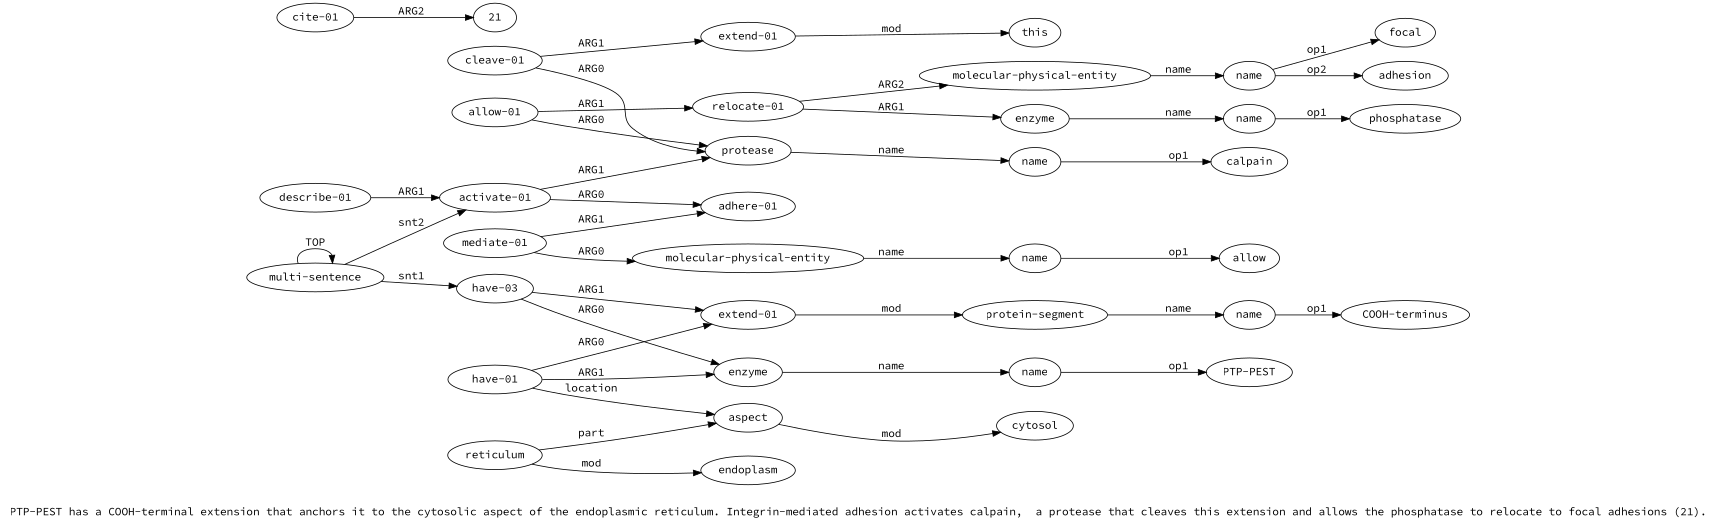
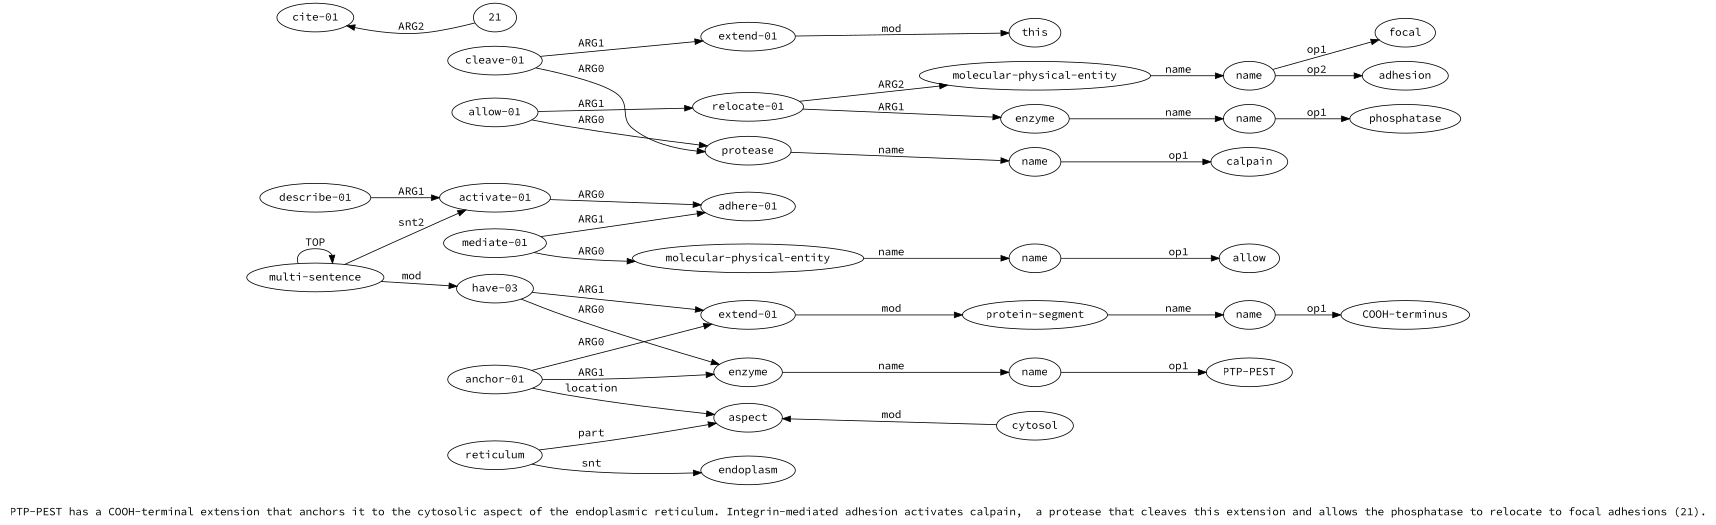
edge "cite-01" -> "21": reversed
edge "activate-01" -> "protease": removed, label "ARG1"
edge "multi-sentence" -> "have-03": label "snt1" -> "mod"
node "have-01": label "have-01" -> "anchor-01"
edge "aspect" -> "cytosol": reversed
edge "reticulum" -> "endoplasm": label "mod" -> "snt"
